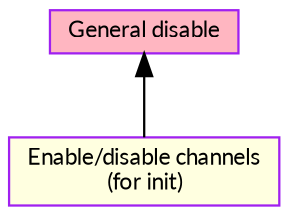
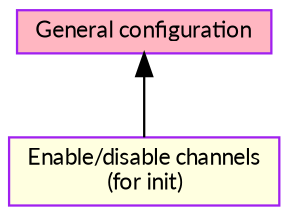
node "General disable": label "General disable" -> "General configuration"
